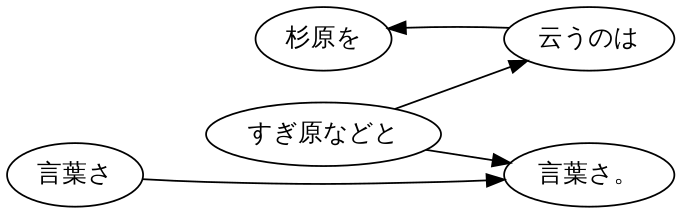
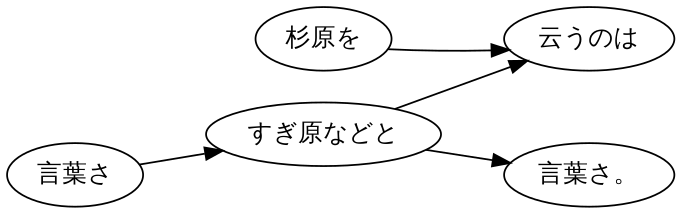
edge "云うのは" -> "杉原を": reversed
edge "言葉さ" -> "言葉さ。": now "言葉さ" -> "すぎ原などと"
